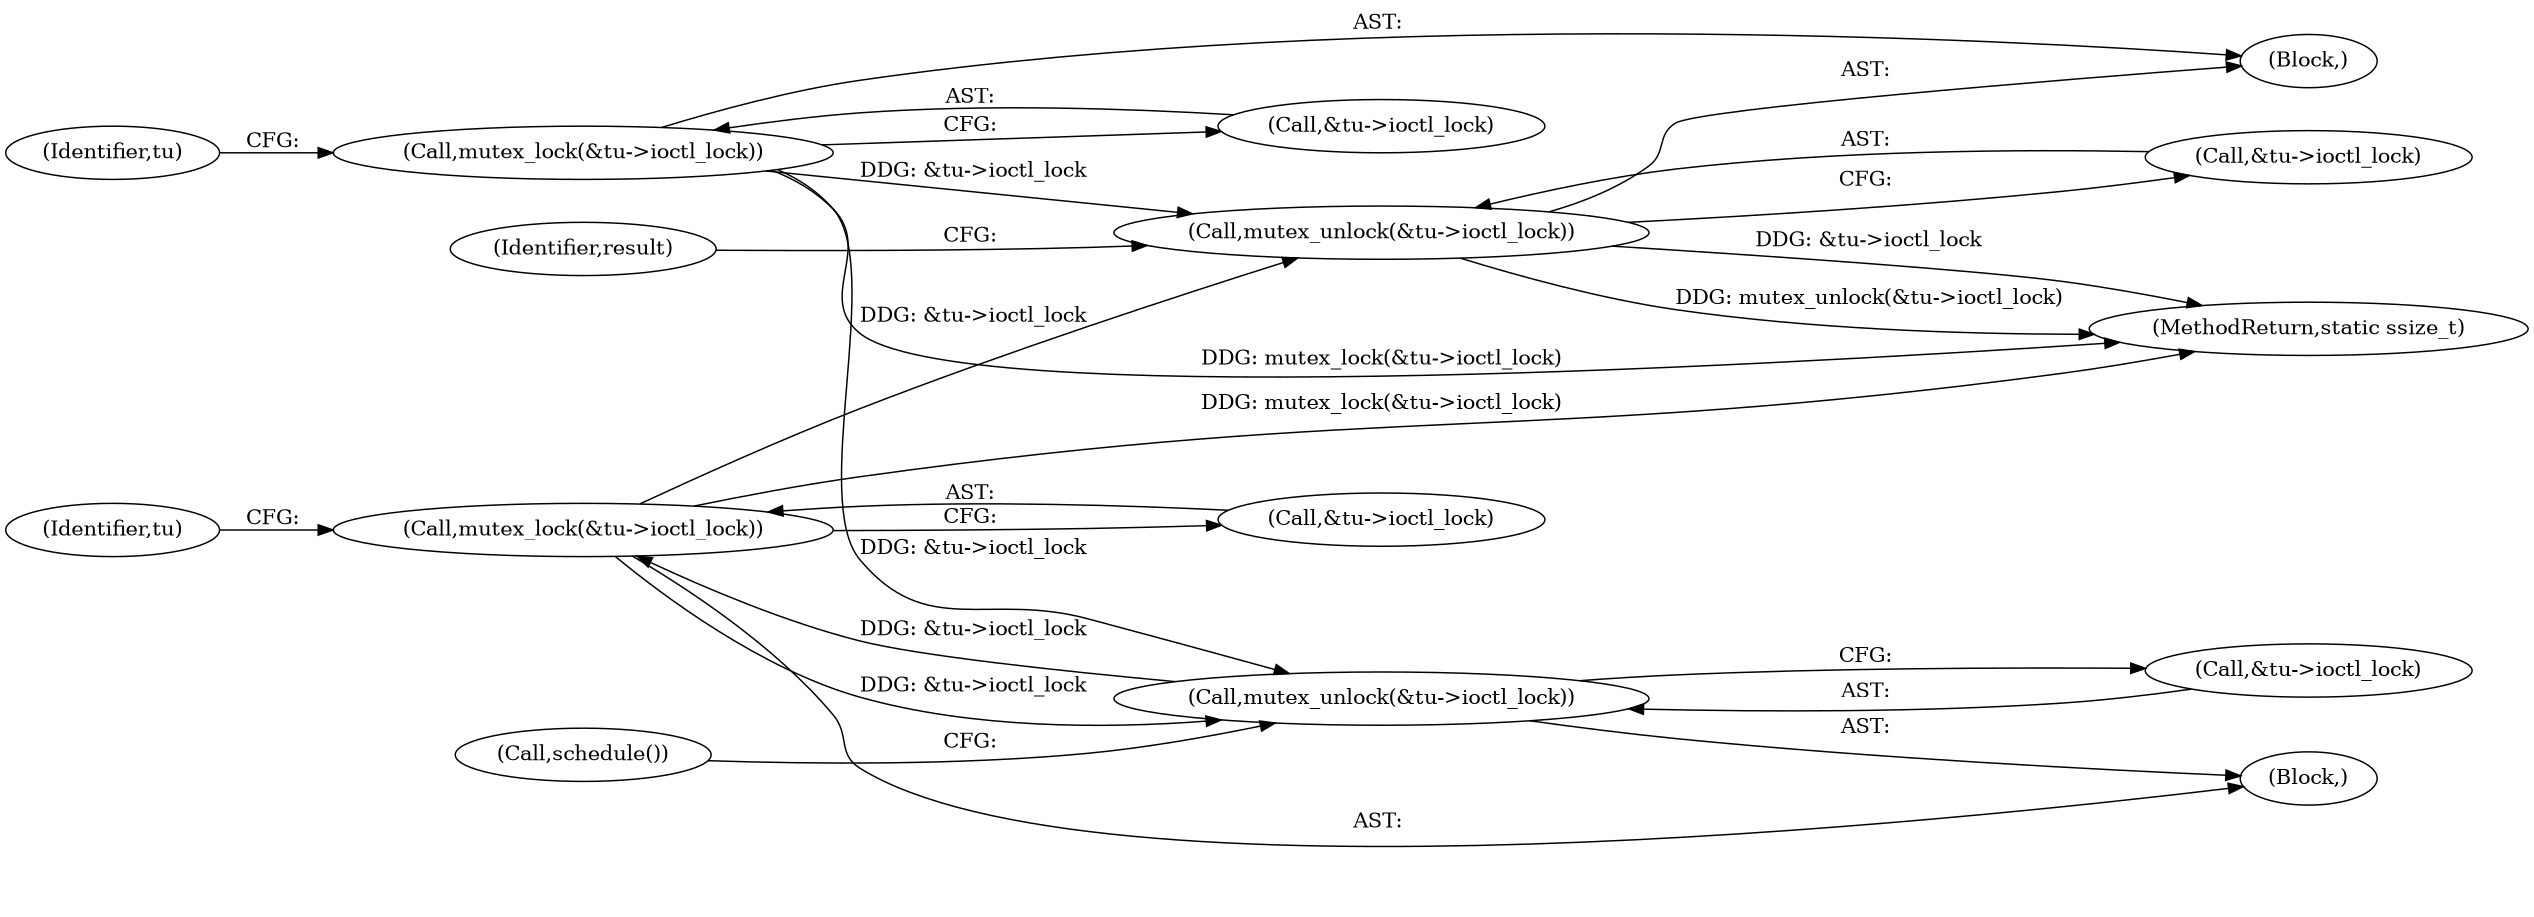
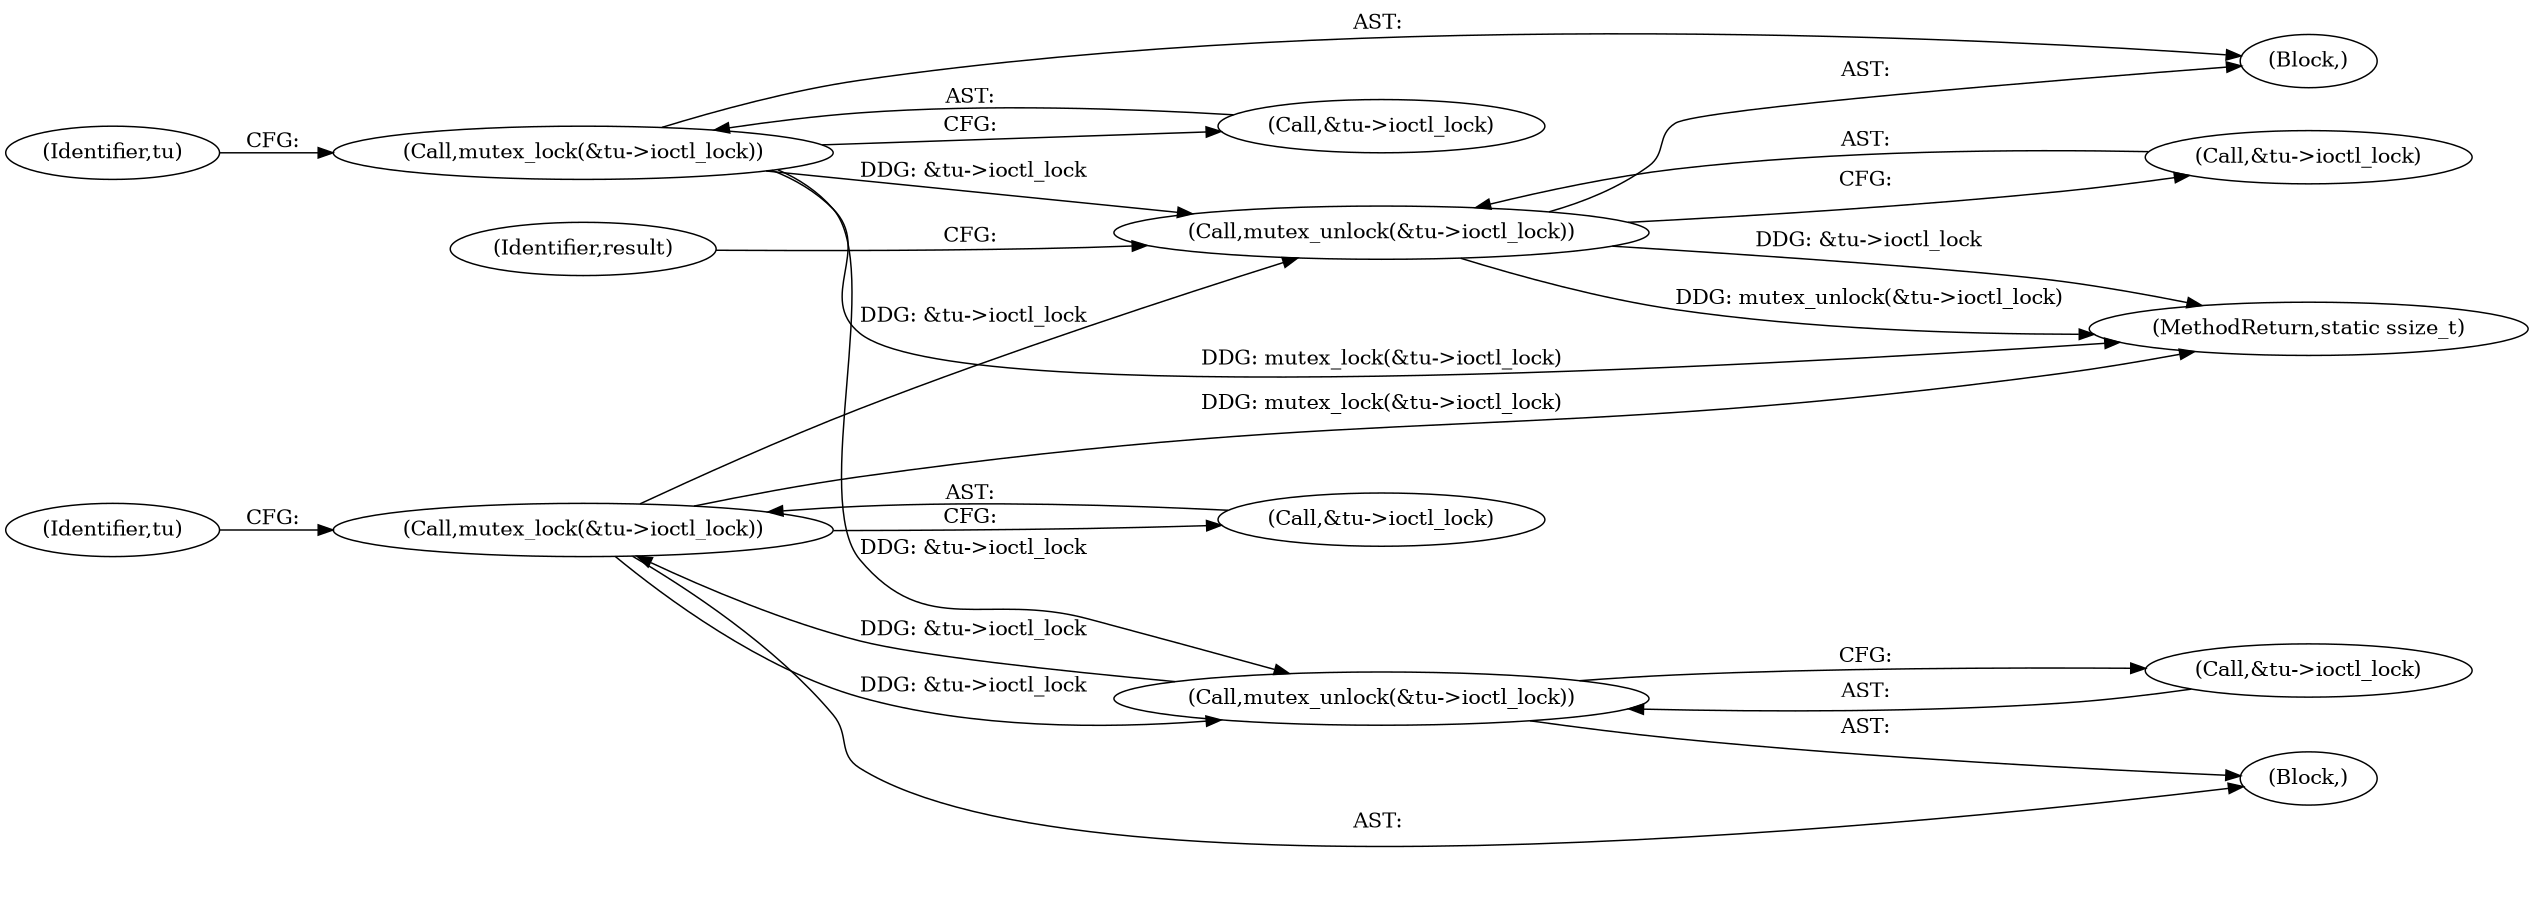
node "(Call,schedule())": removed
